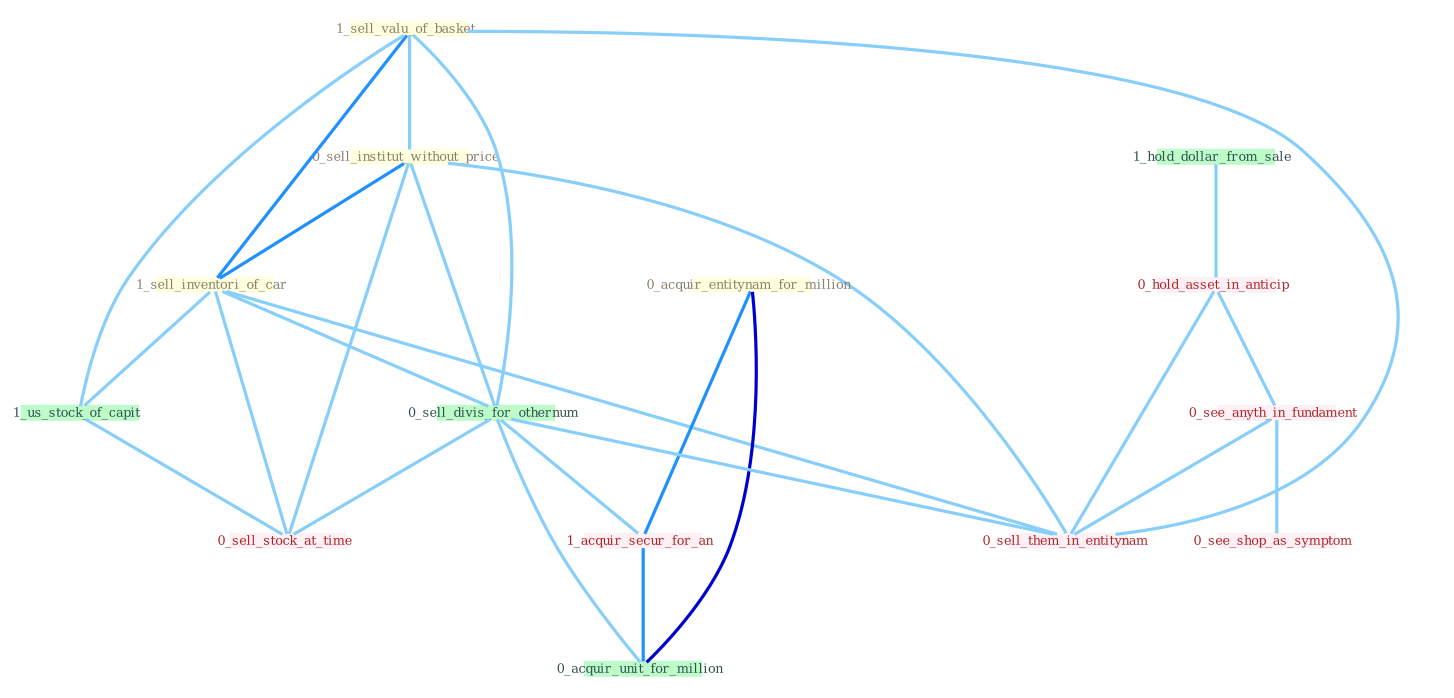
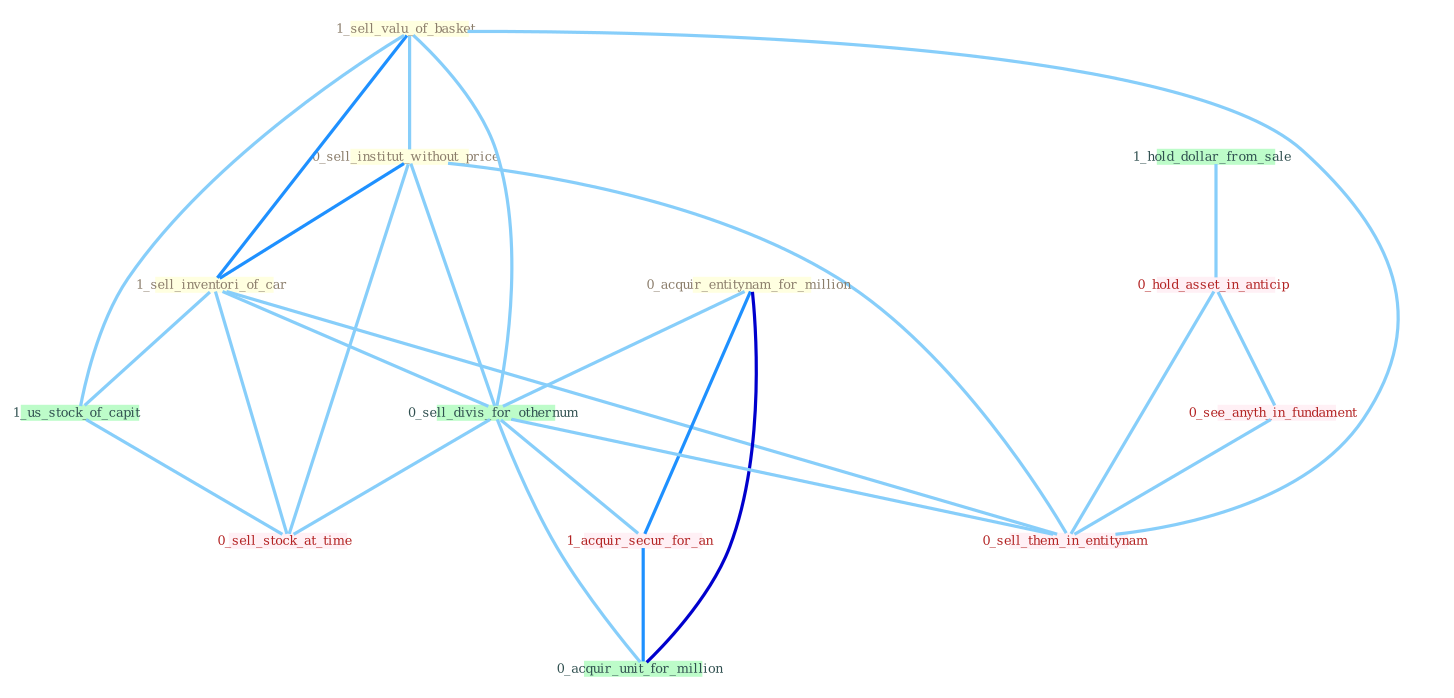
edge "0_acquir_entitynam_for_million" -- "0_sell_divis_for_othernum": added
node "0_see_shop_as_symptom": removed
